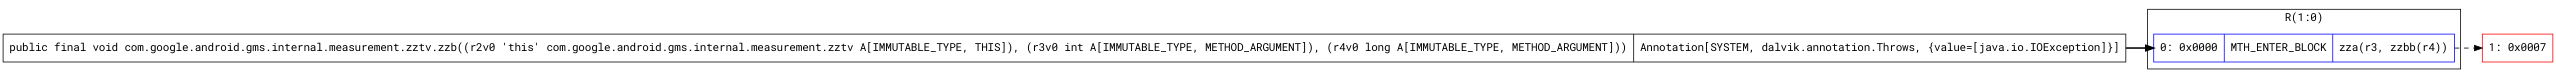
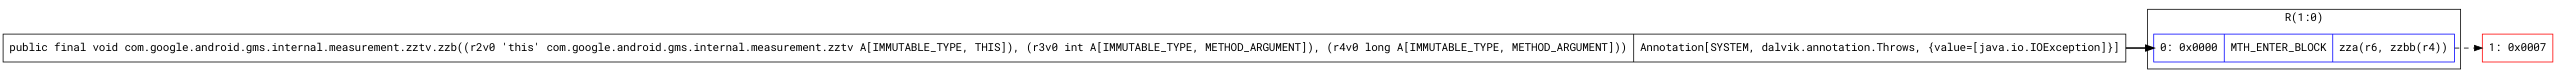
node "0: 0x0000": text "zza(r3, zzbb(r4))" -> "zza(r6, zzbb(r4))"
